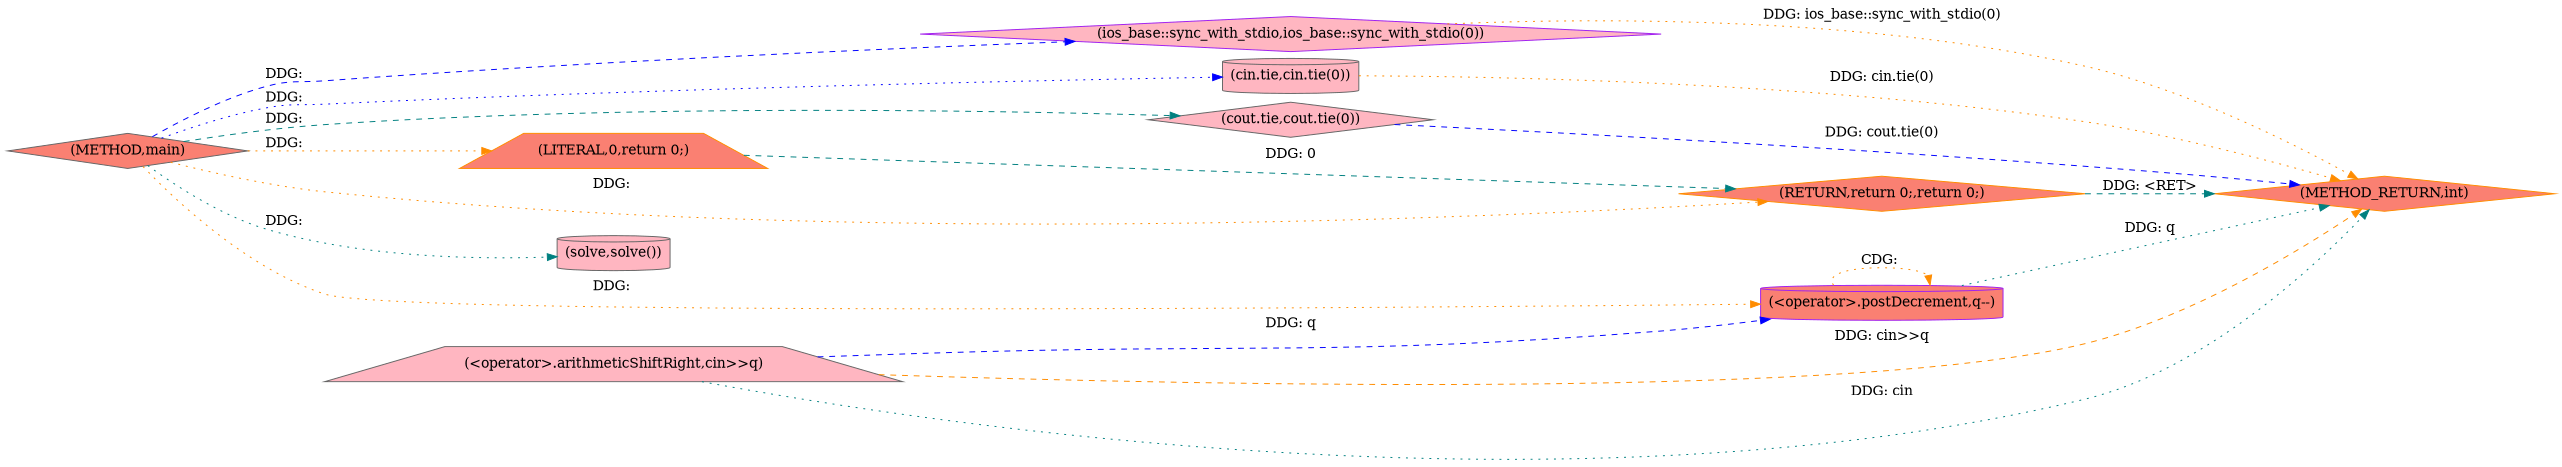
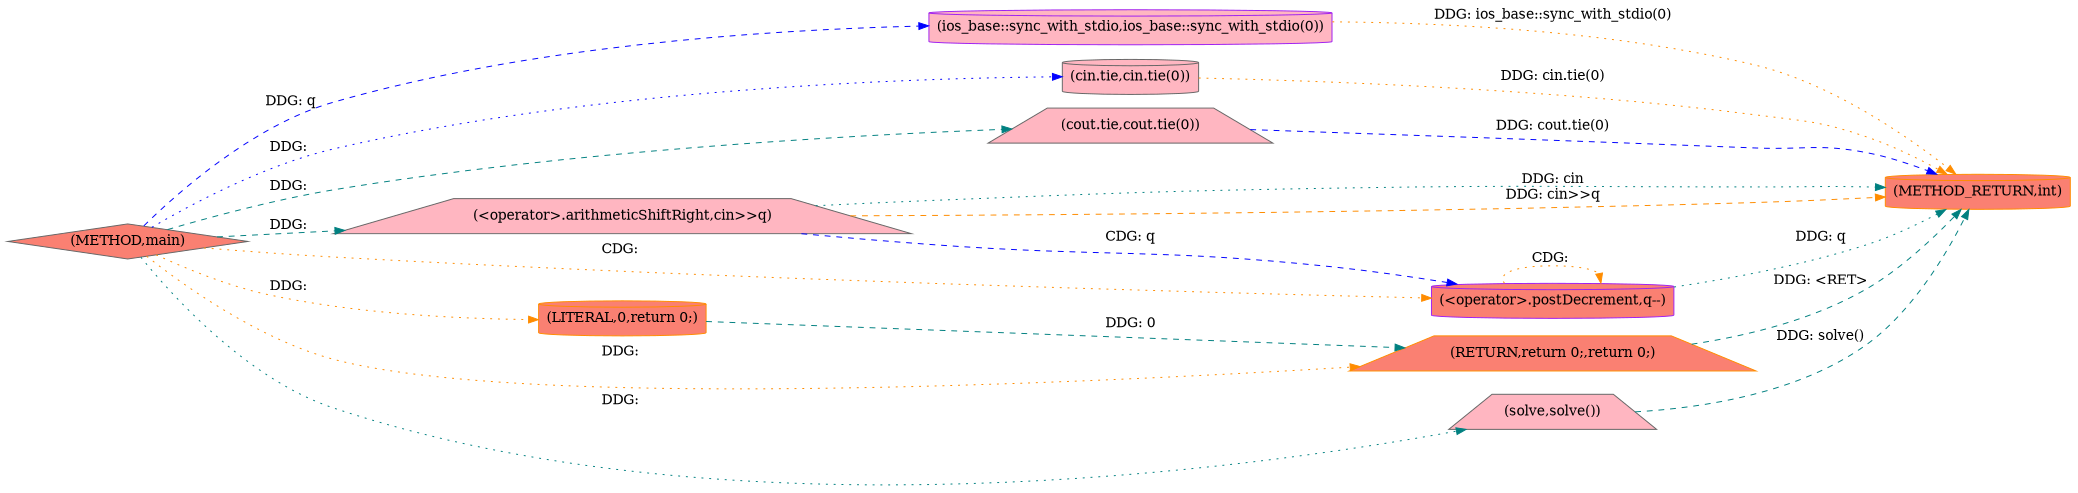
node "(ios_base::sync_with_stdio,ios_base::sync_with_stdio(0))": shape diamond -> cylinder
edge "(METHOD,main)" -> "(ios_base::sync_with_stdio,ios_base::sync_with_stdio(0))": label "DDG: " -> "DDG: q"
node "(cout.tie,cout.tie(0))": shape diamond -> trapezium
node "(LITERAL,0,return 0;)": shape trapezium -> cylinder
node "(RETURN,return 0;,return 0;)": shape diamond -> trapezium
node "(METHOD_RETURN,int)": shape diamond -> cylinder
edge "(METHOD,main)" -> "(<operator>.arithmeticShiftRight,cin>>q)": added, label "DDG:"
node "(solve,solve())": shape cylinder -> trapezium
edge "(METHOD,main)" -> "(<operator>.postDecrement,q--)": label "DDG: " -> "CDG: "
edge "(<operator>.arithmeticShiftRight,cin>>q)" -> "(<operator>.postDecrement,q--)": label "DDG: q" -> "CDG: q"
edge "(solve,solve())" -> "(METHOD_RETURN,int)": added, label "DDG: solve()"
